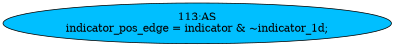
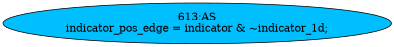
node "113:AS indicator_pos_edge = indicator & ~indicator_1d;": label "113:AS indicator_pos_edge = indicator & ~indicator_1d;" -> "613:AS indicator_pos_edge = indicator & ~indicator_1d;"
